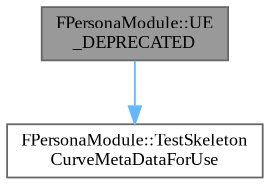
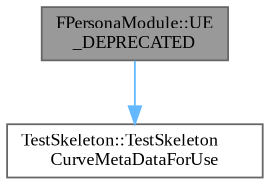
node "FPersonaModule::TestSkeleton CurveMetaDataForUse": label "FPersonaModule::TestSkeleton CurveMetaDataForUse" -> "TestSkeleton::TestSkeleton CurveMetaDataForUse"
